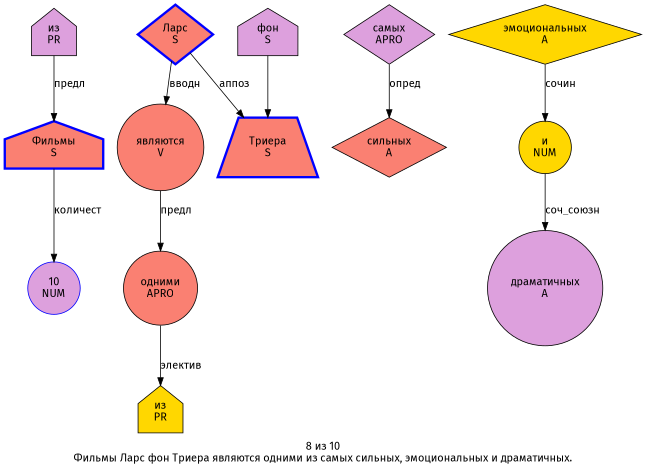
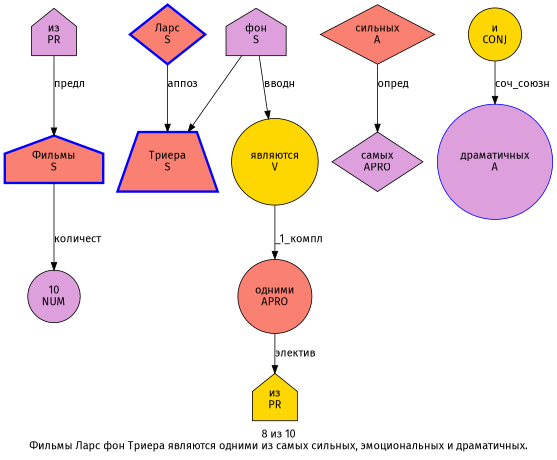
node "эмоциональных A": removed
edge "Ларс S" -> "являются V": now "фон S" -> "являются V"
edge "самых APRO" -> "сильных A": reversed
node "являются V": fillcolor salmon -> gold
node "и NUM": label "и NUM" -> "и CONJ"
edge "являются V" -> "одними APRO": label "предл" -> "_1_компл"
node "10 NUM": color blue -> black
node "драматичных A": color black -> blue
